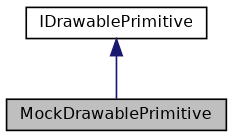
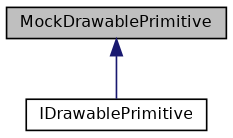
edge "MockDrawablePrimitive" -> "IDrawablePrimitive": reversed
